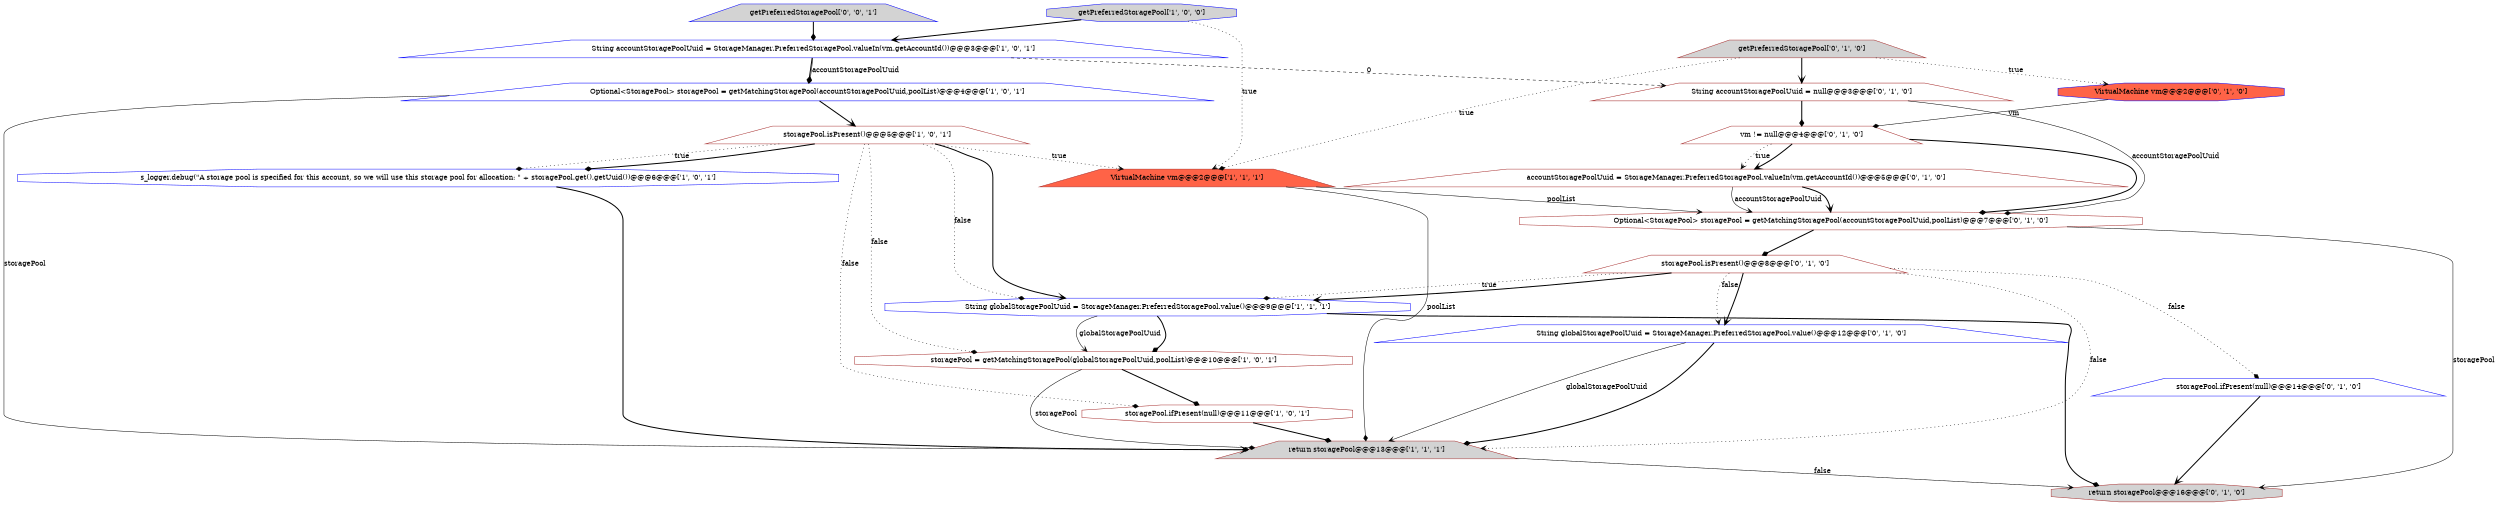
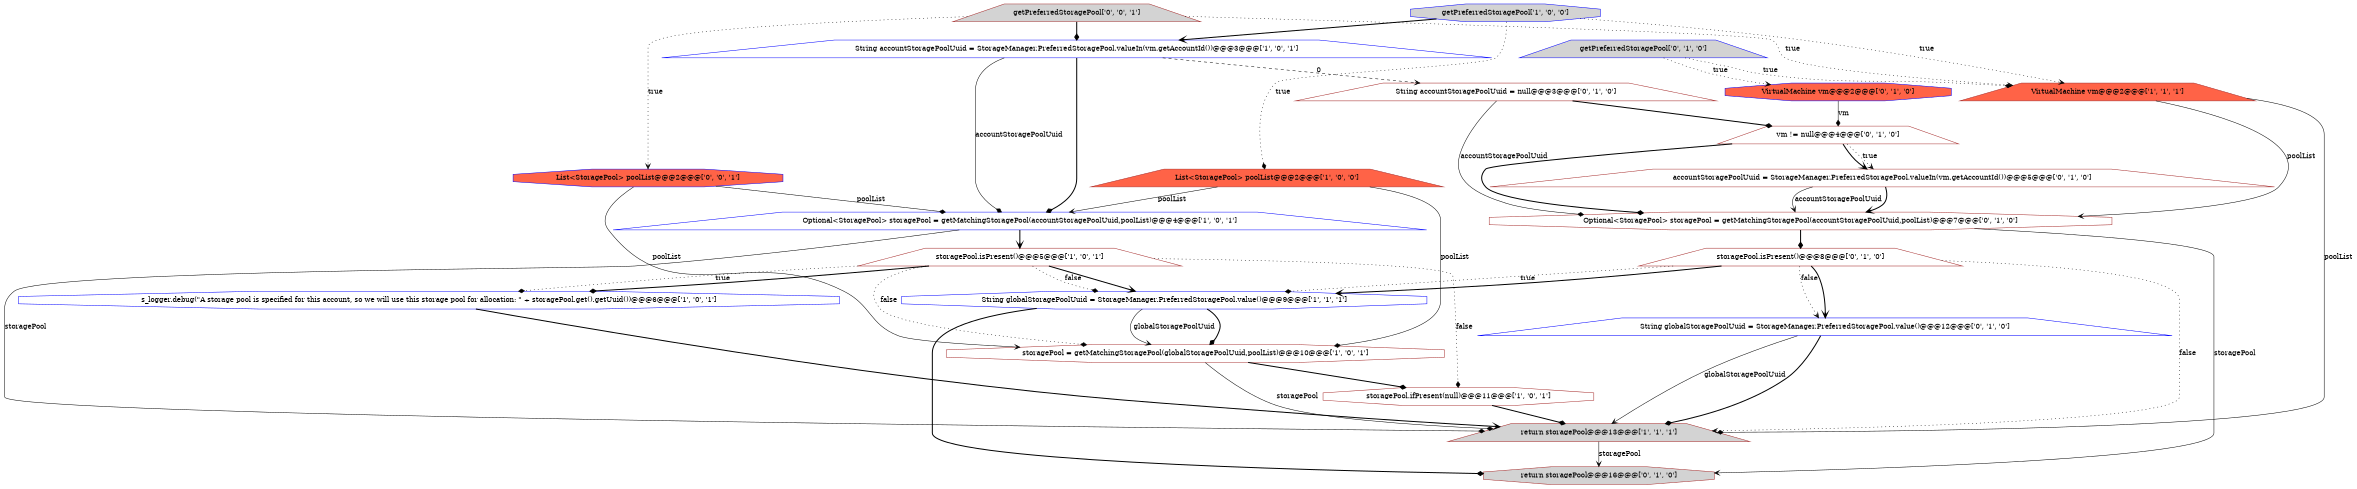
node "getPreferredStoragePool['0', '0', '1']": color blue -> brown
node "getPreferredStoragePool['0', '1', '0']": color brown -> blue
edge "getPreferredStoragePool['0', '1', '0']" -> "String accountStoragePoolUuid = null@@@3@@@['0', '1', '0']": removed
edge "storagePool.isPresent()@@@5@@@['1', '0', '1']" -> "VirtualMachine vm@@@2@@@['1', '1', '1']": now "getPreferredStoragePool['0', '0', '1']" -> "VirtualMachine vm@@@2@@@['1', '1', '1']"
node "List<StoragePool> poolList@@@2@@@['0', '0', '1']": added
node "List<StoragePool> poolList@@@2@@@['1', '0', '0']": added
node "storagePool.ifPresent(null)@@@14@@@['0', '1', '0']": removed
edge "return storagePool@@@13@@@['1', '1', '1']" -> "return storagePool@@@16@@@['0', '1', '0']": label "false" -> "storagePool"
